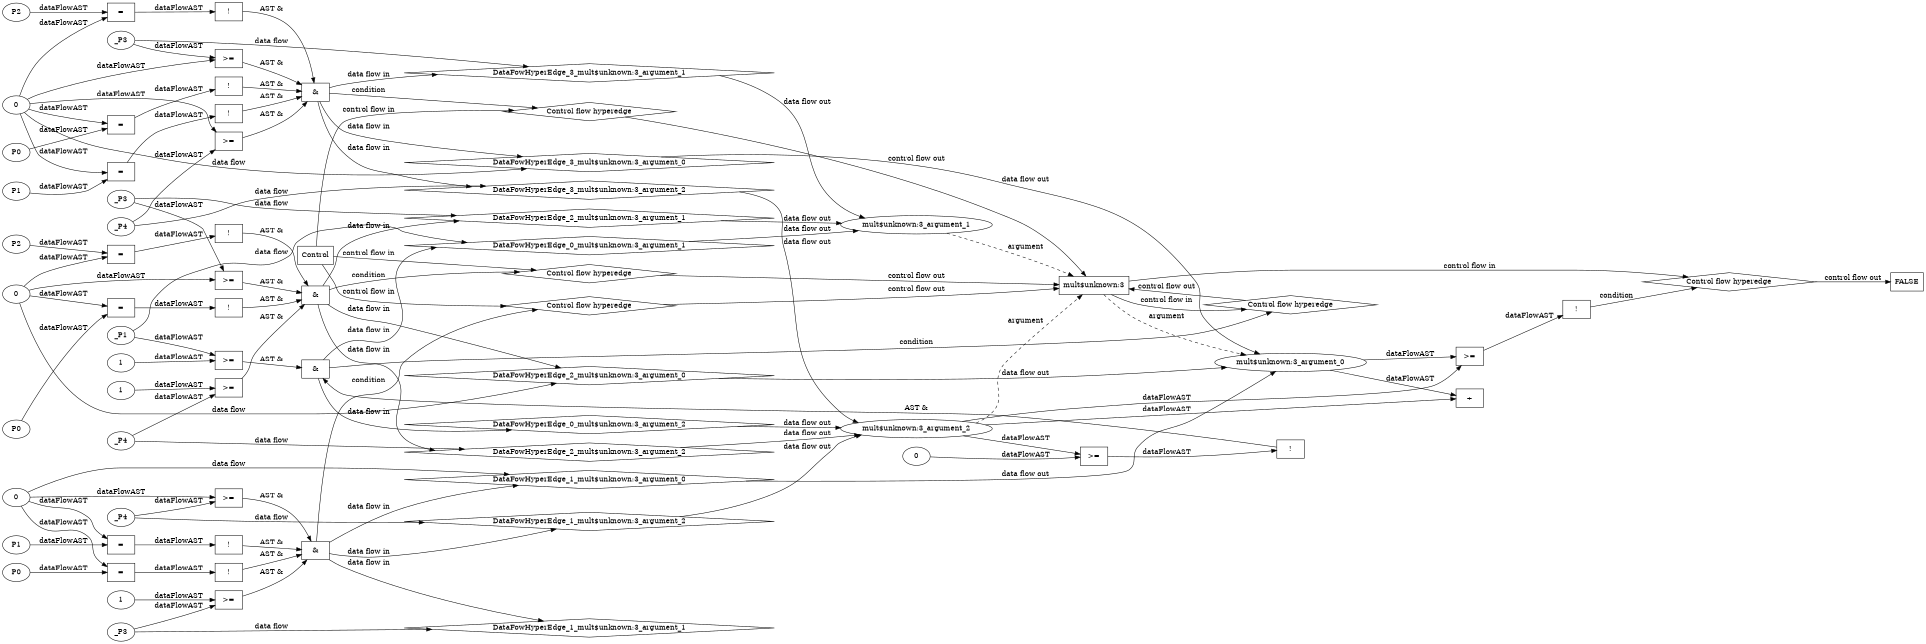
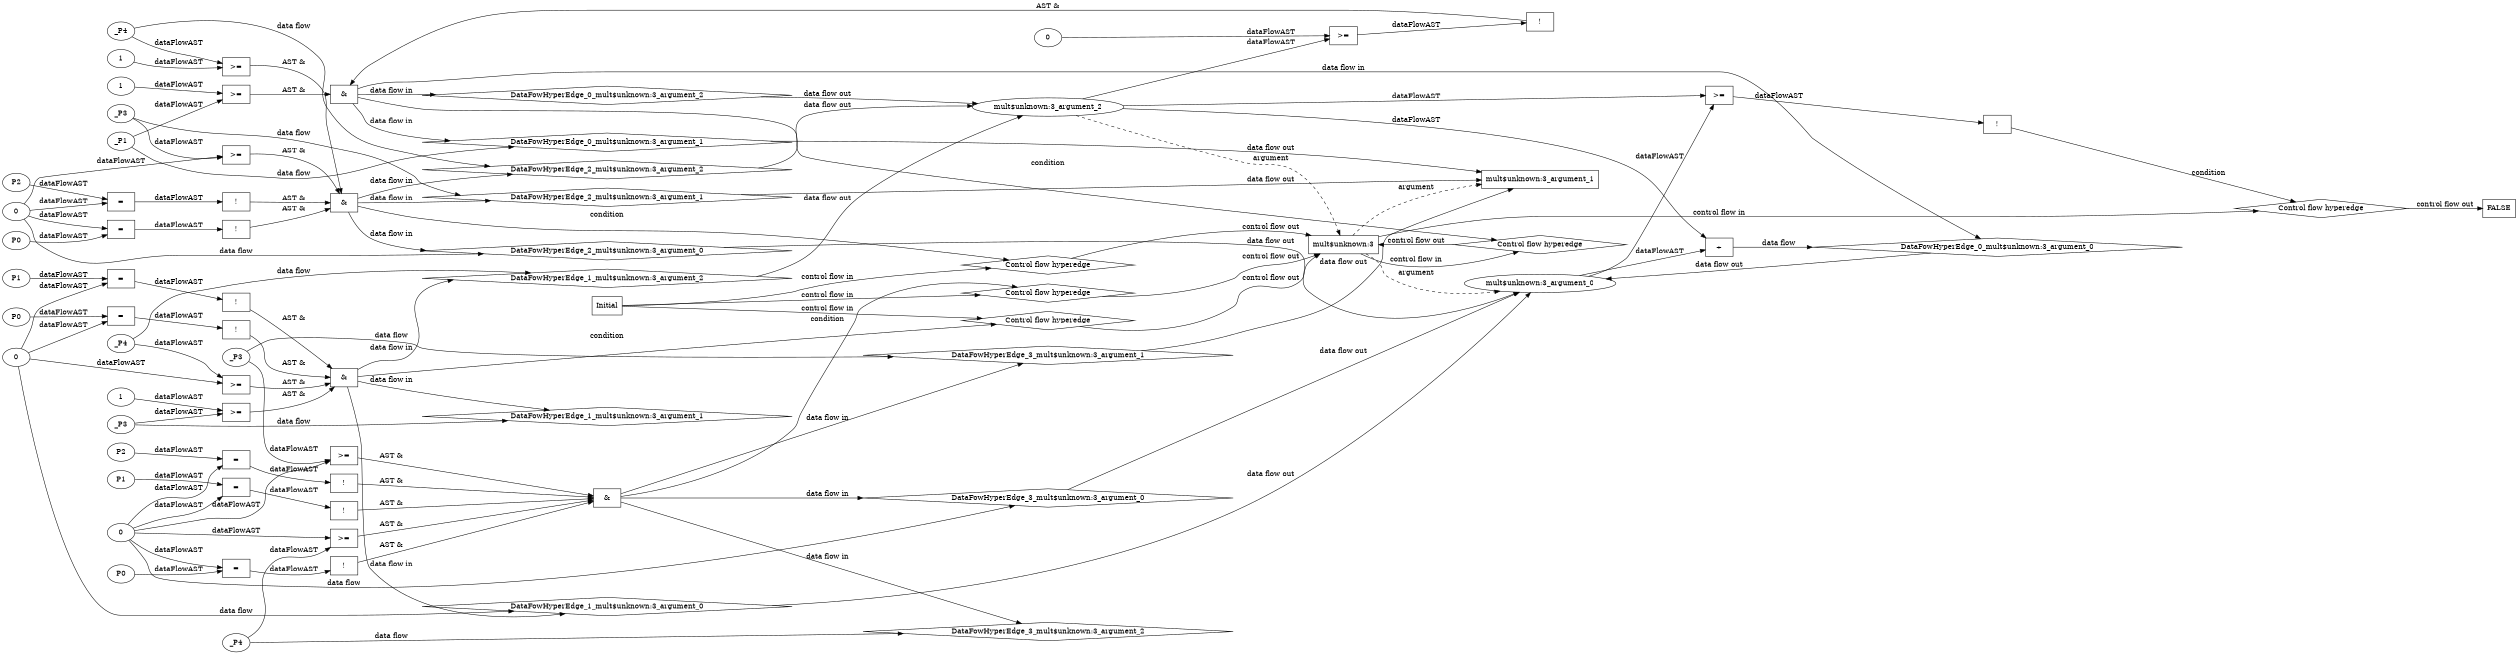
node "mult$unknown:3_argument_1": shape ellipse -> box
node "DataFowHyperEdge_0_mult$unknown:3_argument_0": added
edge "mult$unknown:3_argument_1" -> "mult$unknown:3": reversed
node "Control": label "Control" -> "Initial"
edge "DataFowHyperEdge_3_mult$unknown:3_argument_2" -> "mult$unknown:3_argument_2": removed, label "data flow out"
